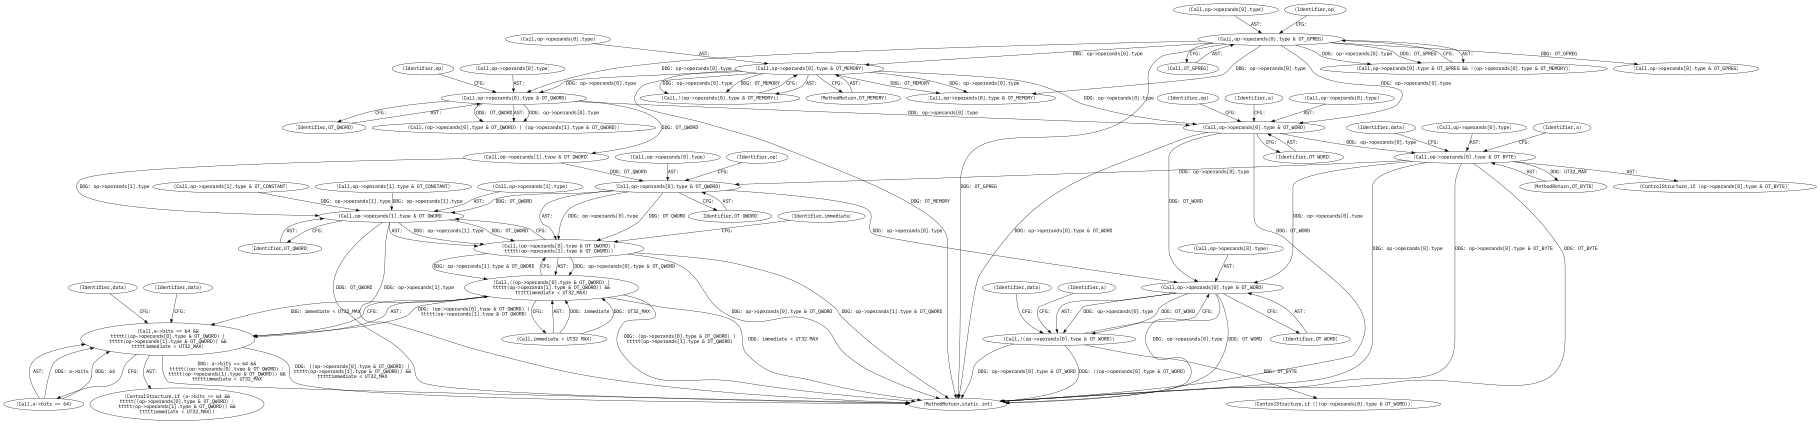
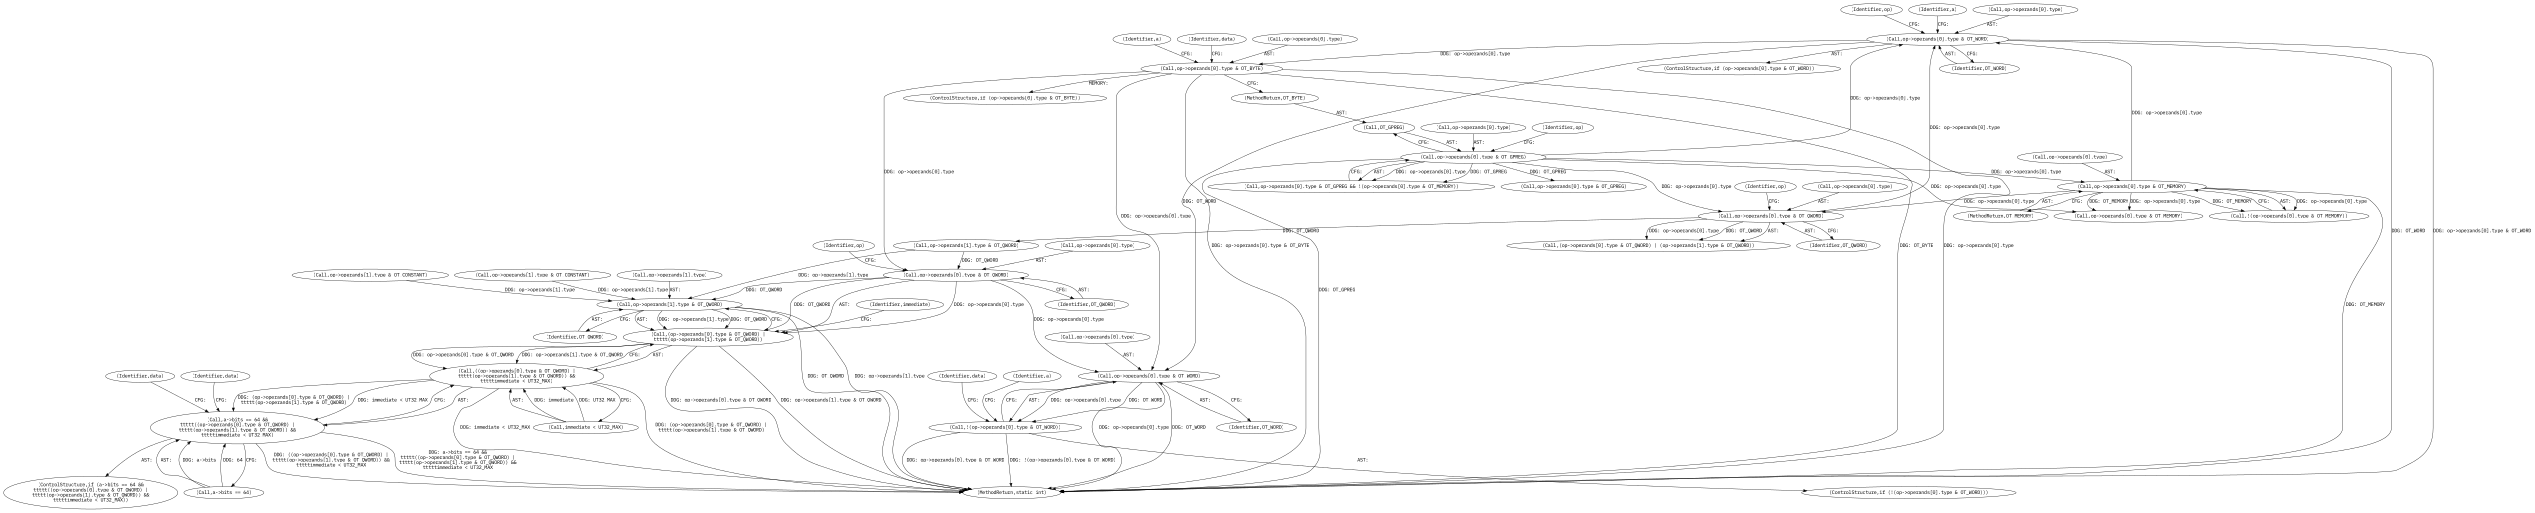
node "(ControlStructure,if (op->operands[0].type & OT_WORD))": added
edge "(MethodReturn,OT_BYTE)" -> "(Call,op->operands[0].type & OT_BYTE)": now "(MethodReturn,OT_BYTE)" -> "(Call,OT_GPREG)"
edge "(Call,op->operands[0].type & OT_BYTE)" -> "(MethodReturn,OT_BYTE)": label "DDG: UT32_MAX" -> "CFG: "
edge "(Call,op->operands[0].type & OT_BYTE)" -> "(ControlStructure,if (op->operands[0].type & OT_BYTE))": label "AST: " -> "MEMORY: "
edge "(Call,!(op->operands[0].type & OT_WORD))" -> "(ControlStructure,if (!(op->operands[0].type & OT_WORD)))": label "DDG: OT_BYTE" -> "AST: "
